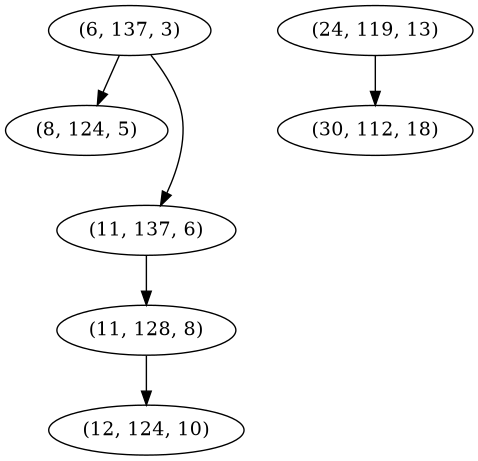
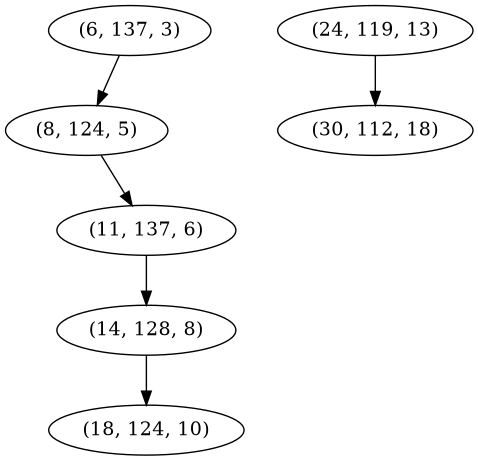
edge "(6, 137, 3)" -> "(11, 137, 6)": now "(8, 124, 5)" -> "(11, 137, 6)"
node "(11, 128, 8)": label "(11, 128, 8)" -> "(14, 128, 8)"
node "(12, 124, 10)": label "(12, 124, 10)" -> "(18, 124, 10)"
